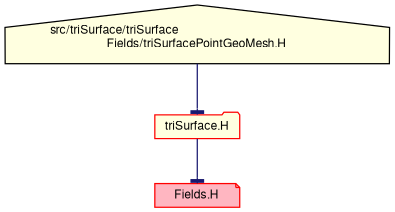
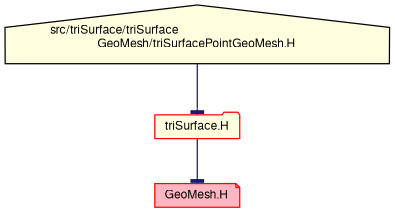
node "src/triSurface/triSurface Fields/triSurfacePointGeoMesh.H": label "src/triSurface/triSurface Fields/triSurfacePointGeoMesh.H" -> "src/triSurface/triSurface GeoMesh/triSurfacePointGeoMesh.H"
node "Fields.H": label "Fields.H" -> "GeoMesh.H"
